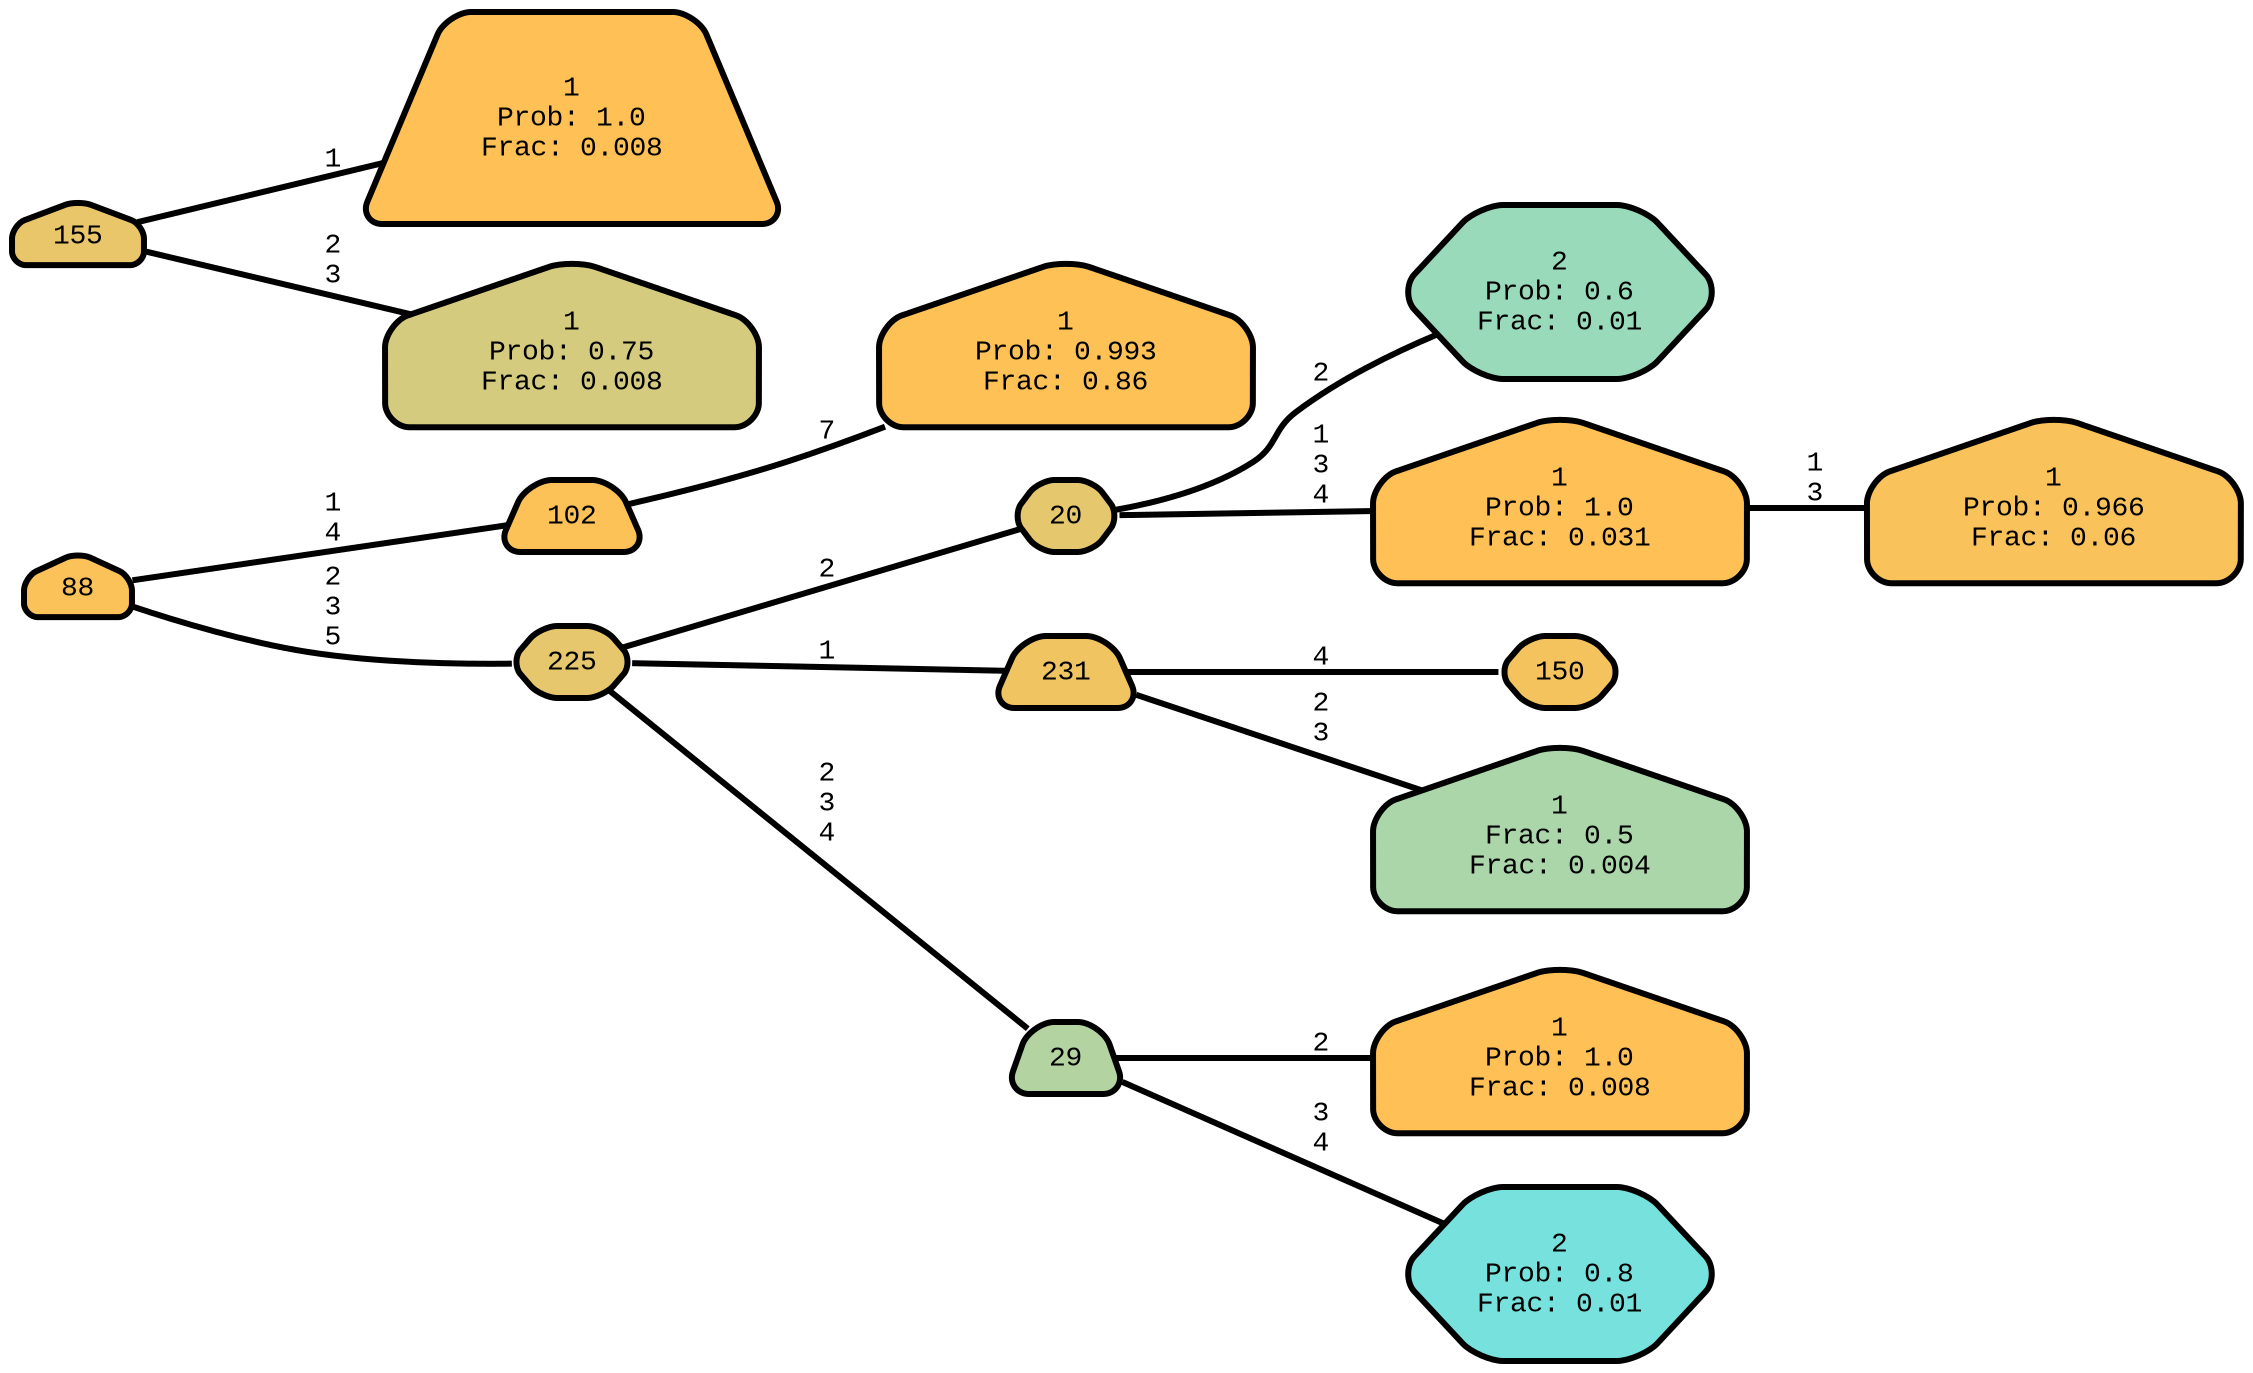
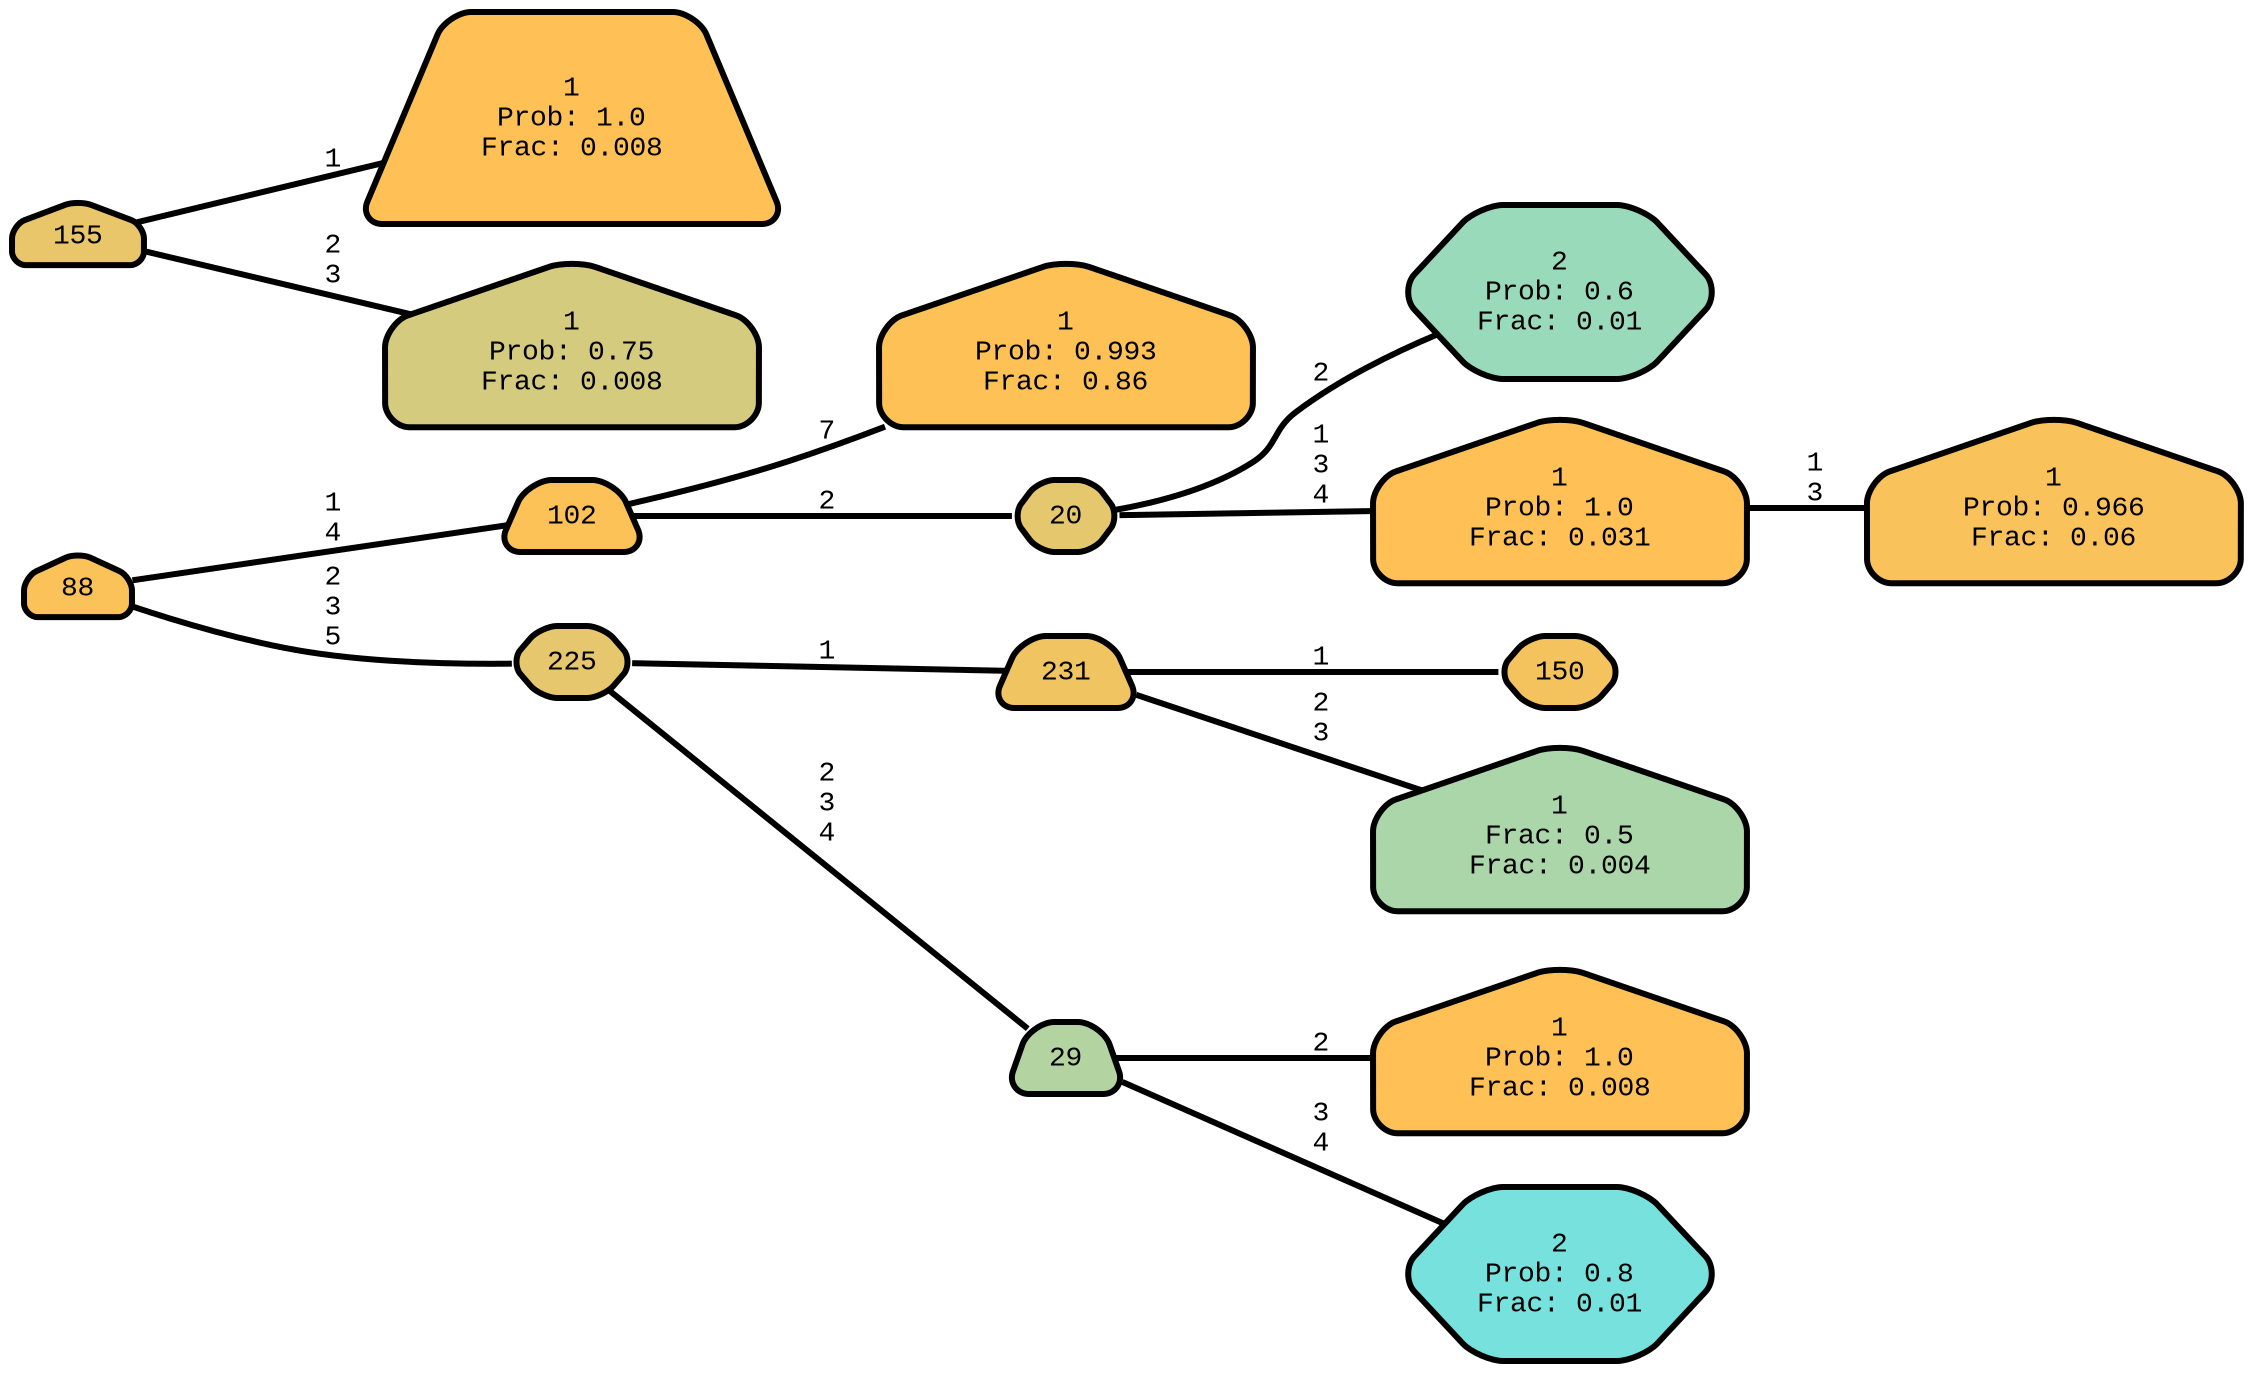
edge "20" -- "225": now "20" -- "102"
edge "231" -- "150": label " 4" -> " 1"
